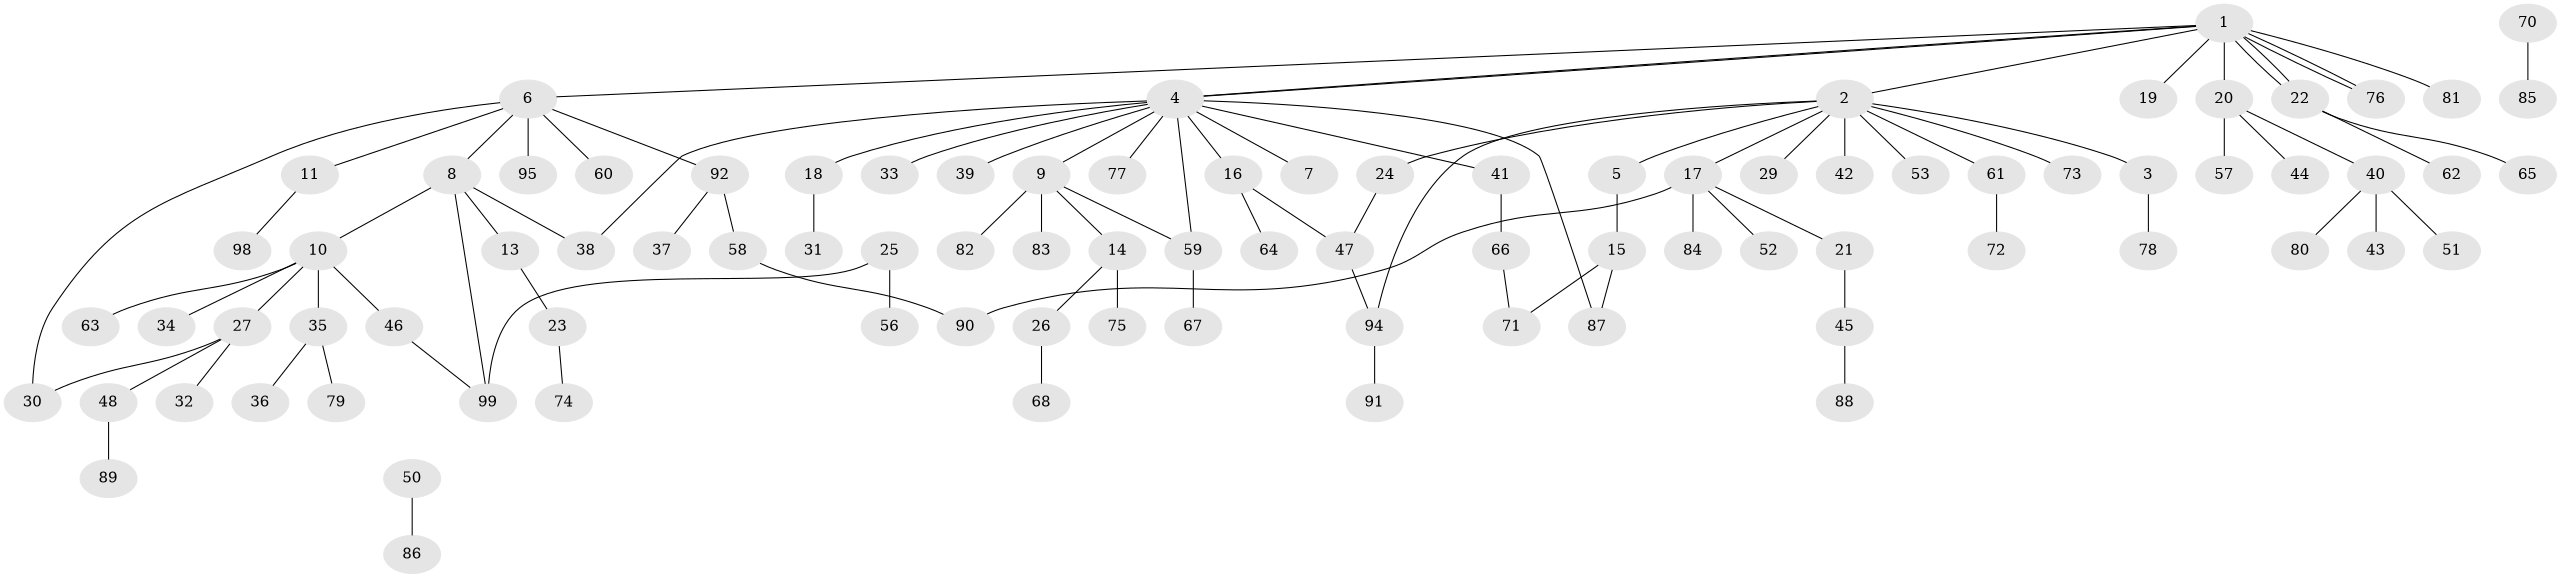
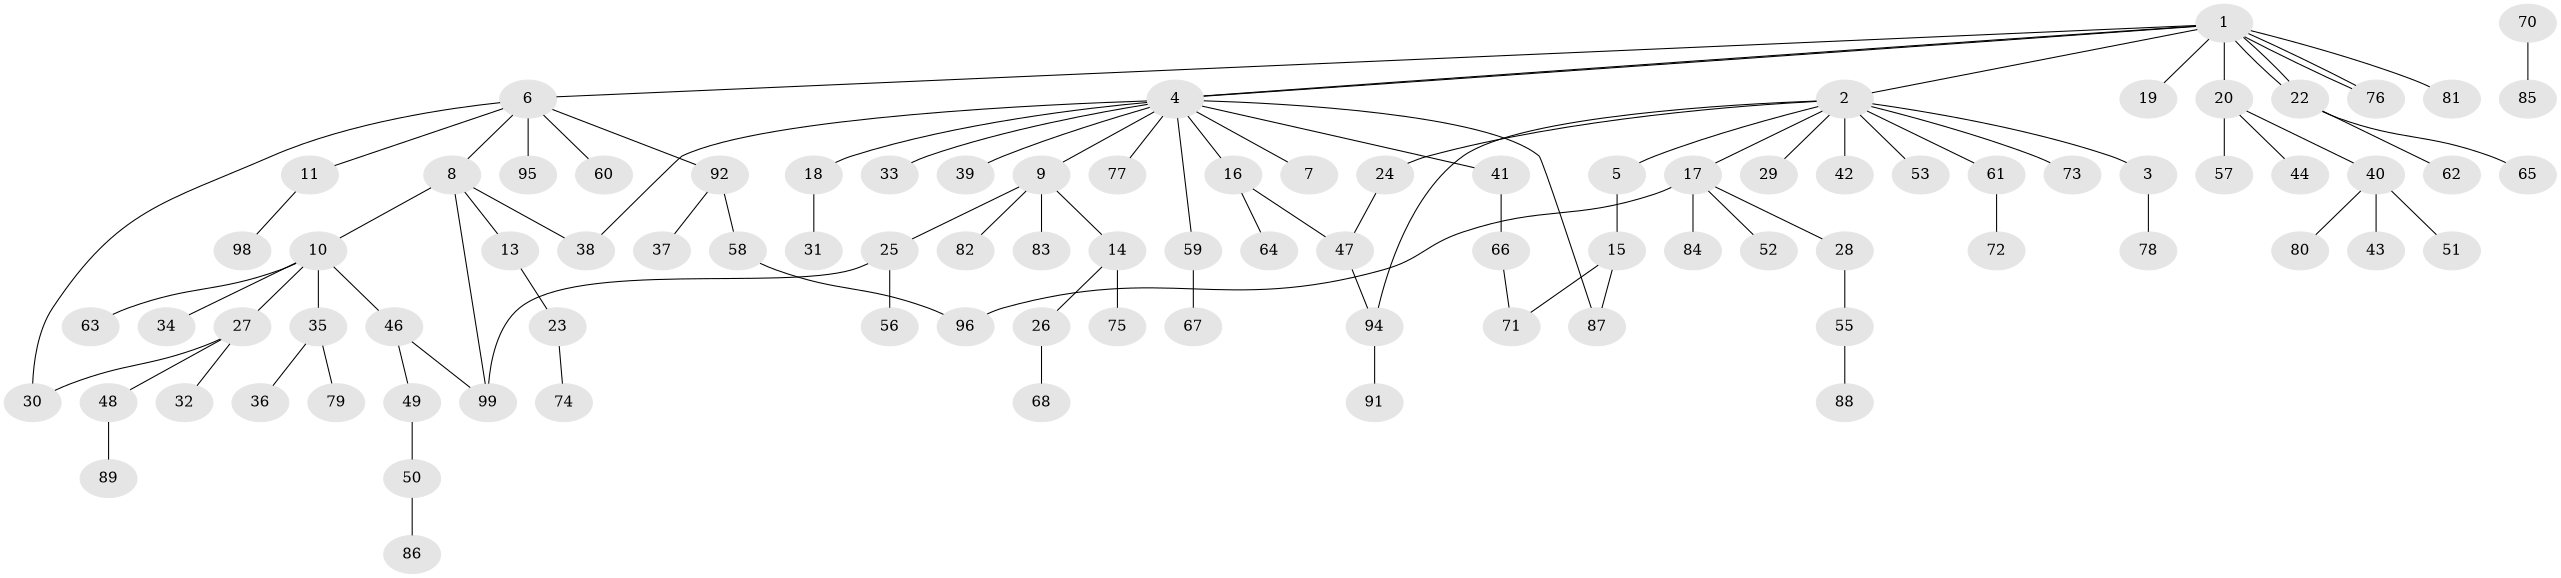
edge "9" -- "59": now "9" -- "25"
node "21": label "21" -> "28"
node "90": label "90" -> "96"
node "45": label "45" -> "55"
node "49": added
